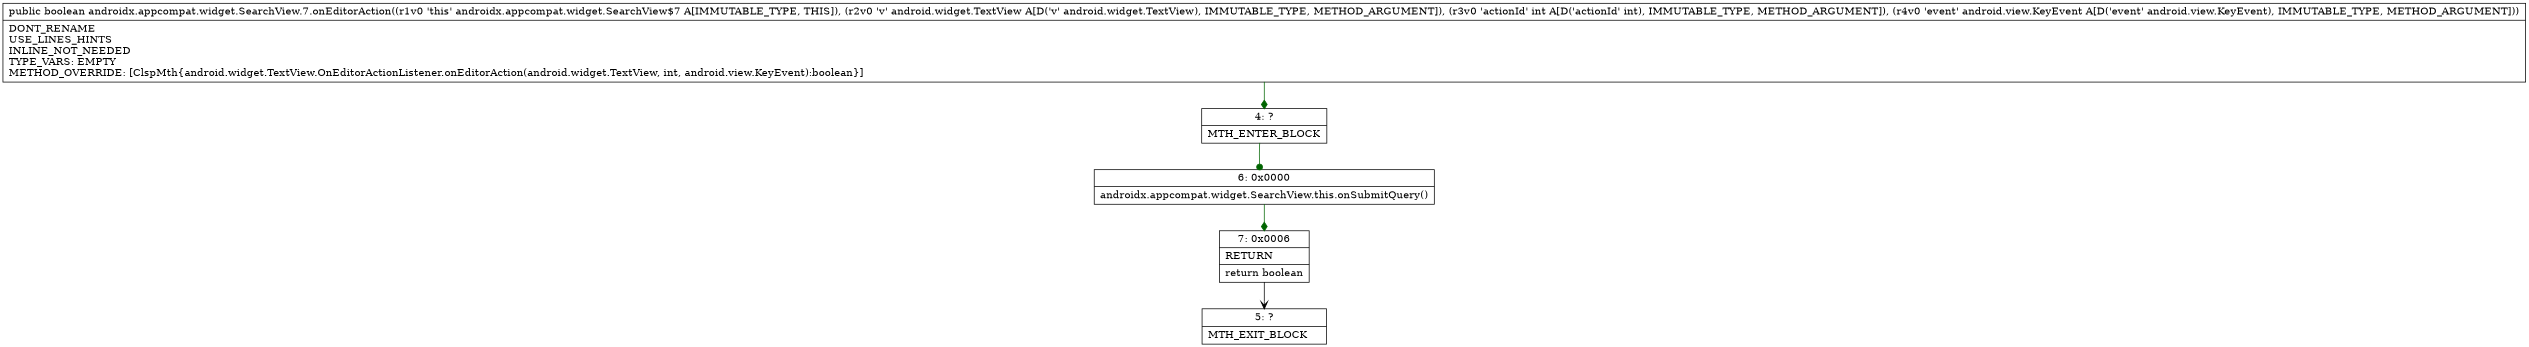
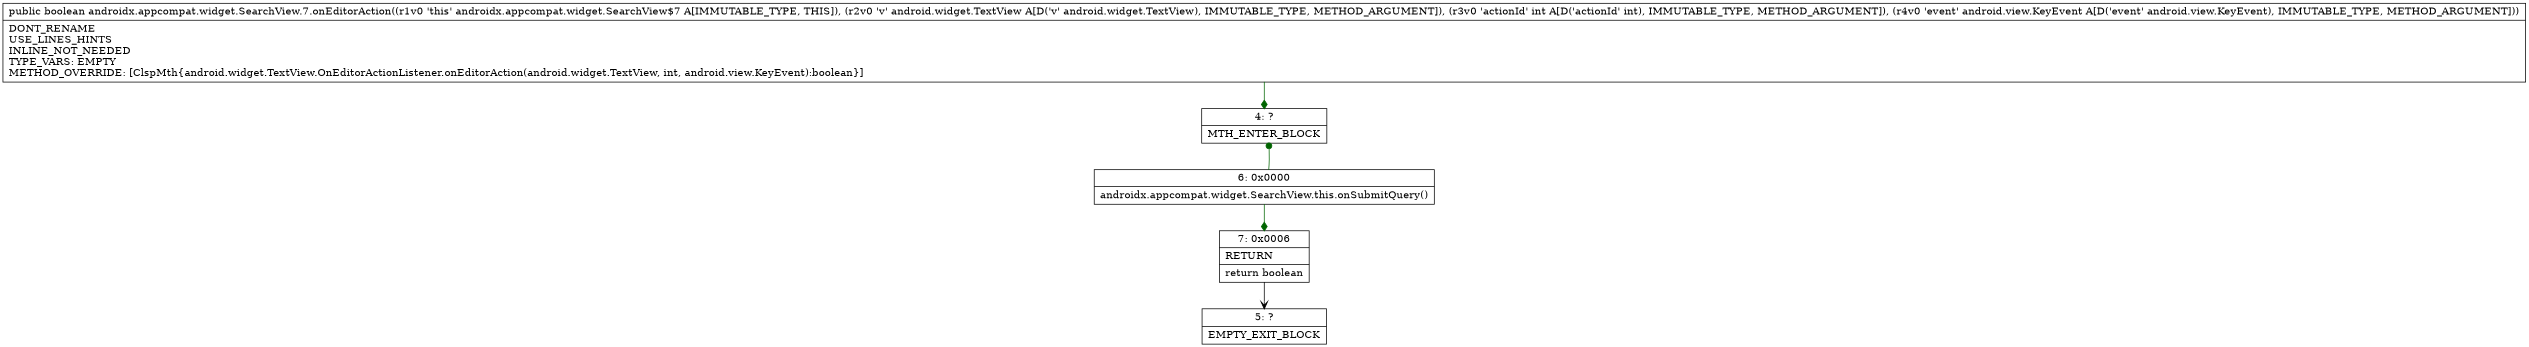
edge "4: ?" -> "6: 0x0000": reversed
node "5: ?": text "MTH_EXIT_BLOCK" -> "EMPTY_EXIT_BLOCK"
